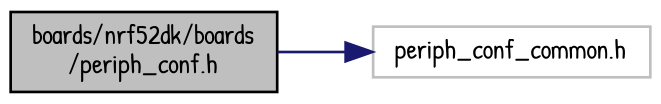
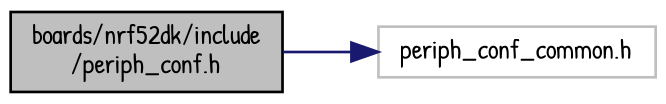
node "boards/nrf52dk/boards /periph_conf.h": label "boards/nrf52dk/boards /periph_conf.h" -> "boards/nrf52dk/include /periph_conf.h"
